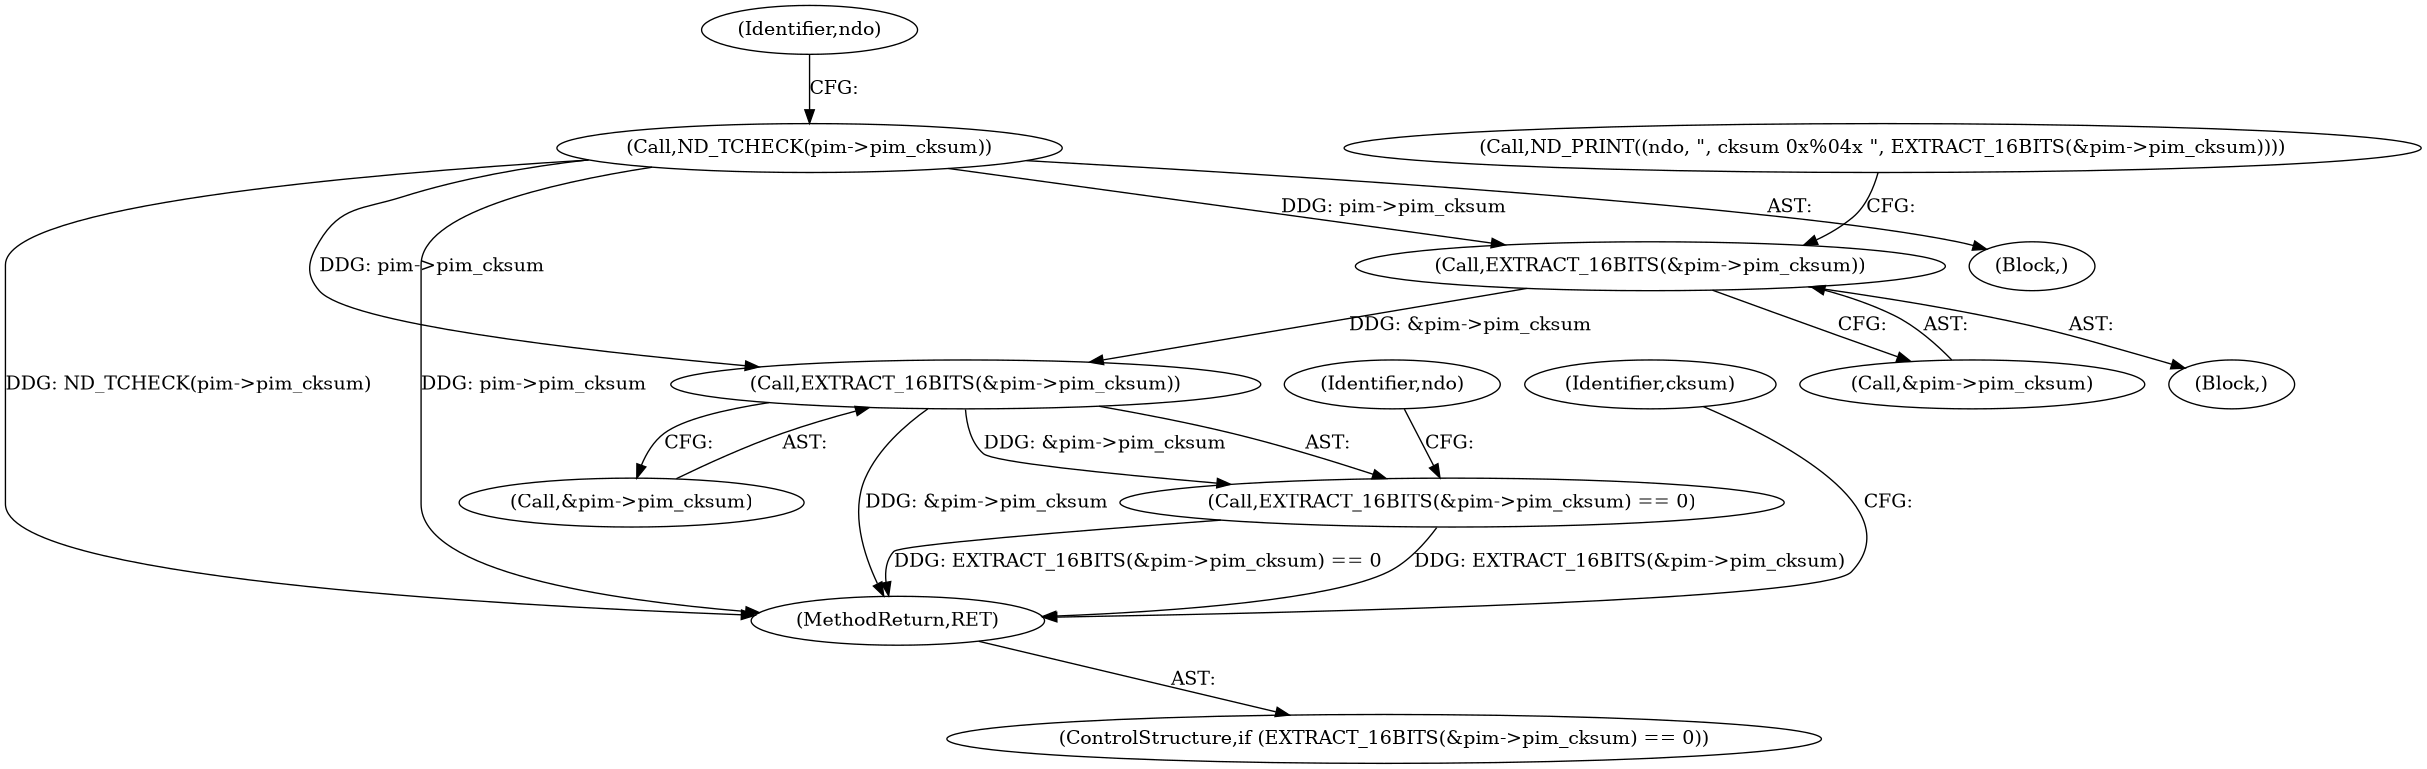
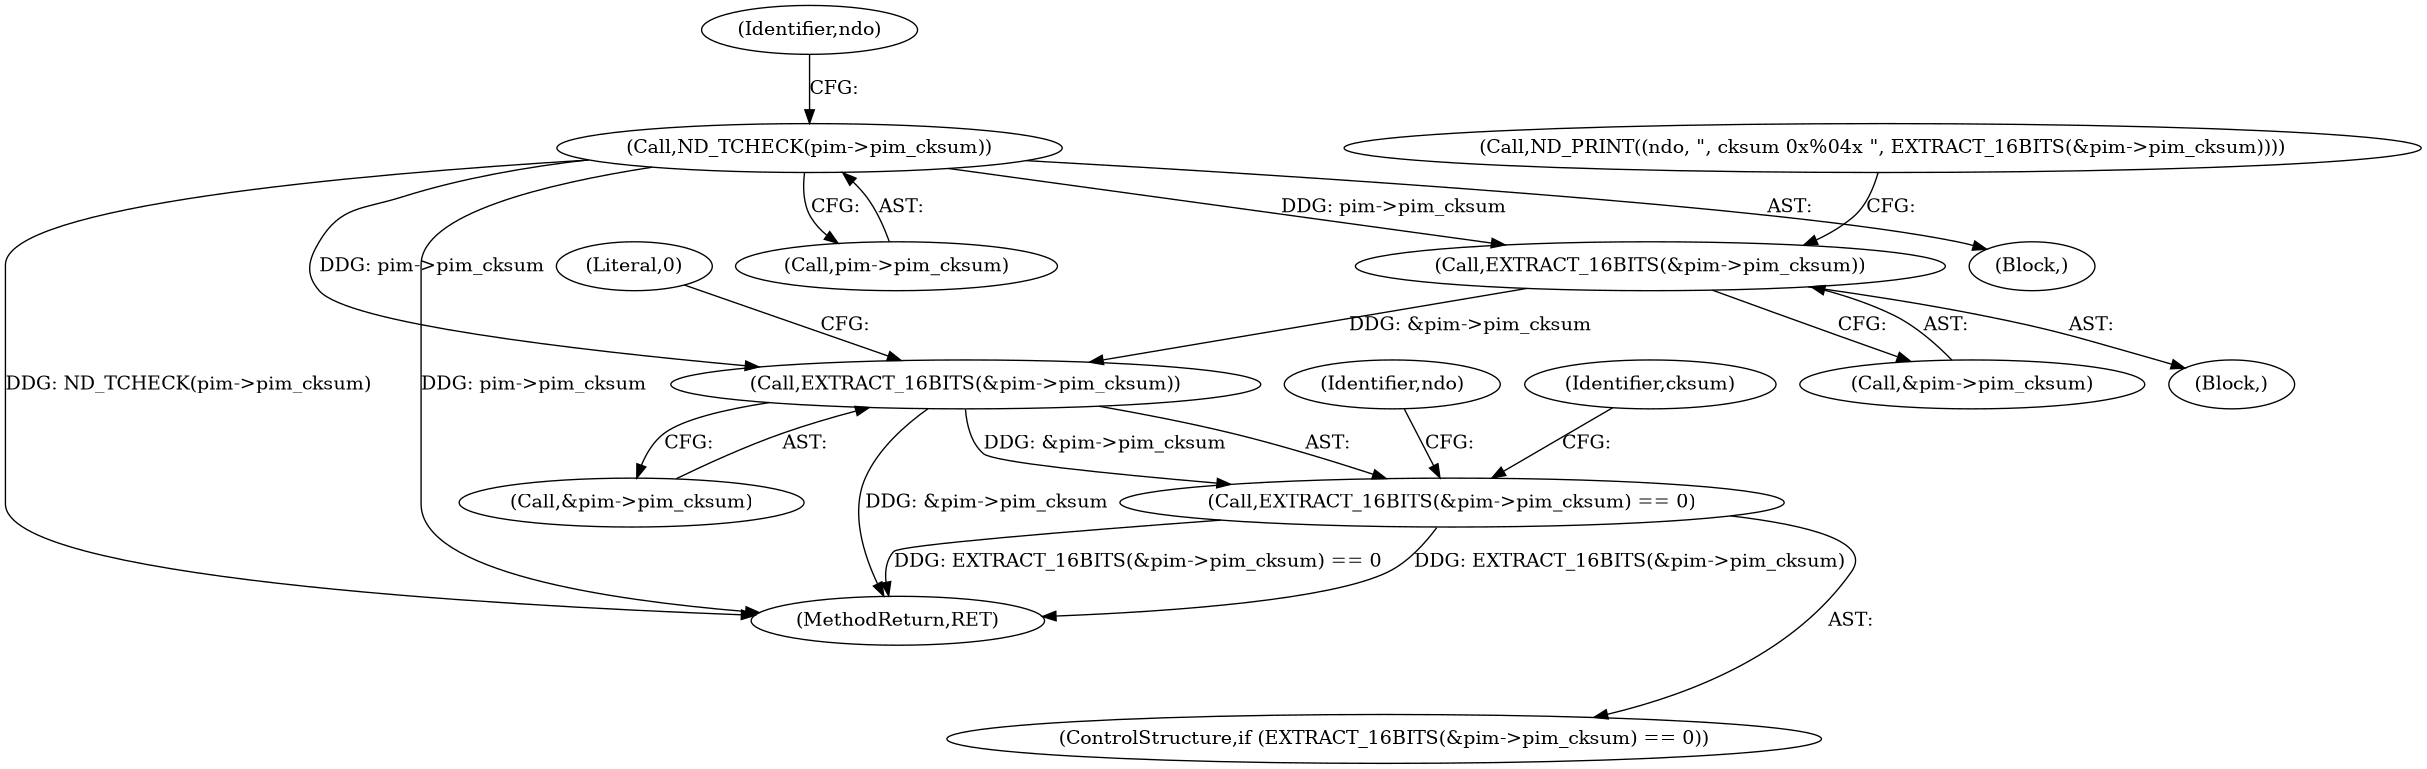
node "(Literal,0)": added
node "(Call,pim->pim_cksum)": added
edge "(Identifier,cksum)" -> "(MethodReturn,RET)": now "(Identifier,cksum)" -> "(Call,EXTRACT_16BITS(&pim->pim_cksum) == 0)"
edge "(MethodReturn,RET)" -> "(ControlStructure,if (EXTRACT_16BITS(&pim->pim_cksum) == 0))": now "(Call,EXTRACT_16BITS(&pim->pim_cksum) == 0)" -> "(ControlStructure,if (EXTRACT_16BITS(&pim->pim_cksum) == 0))"
